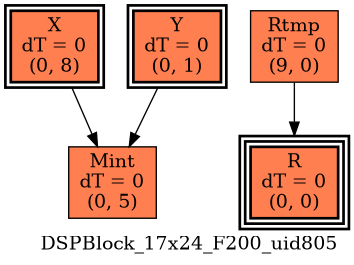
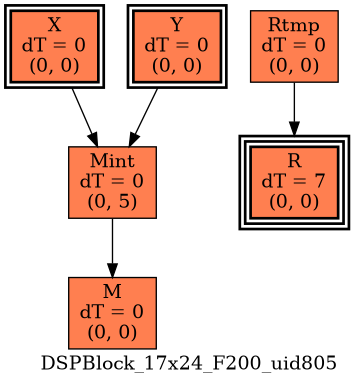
node "X dT = 0 (0, 8)": label "X dT = 0 (0, 8)" -> "X dT = 0 (0, 0)"
node "Y dT = 0 (0, 1)": label "Y dT = 0 (0, 1)" -> "Y dT = 0 (0, 0)"
node "Rtmp dT = 0 (9, 0)": label "Rtmp dT = 0 (9, 0)" -> "Rtmp dT = 0 (0, 0)"
node "R dT = 0 (0, 0)": label "R dT = 0 (0, 0)" -> "R dT = 7 (0, 0)"
node "M dT = 0 (0, 0)": added
